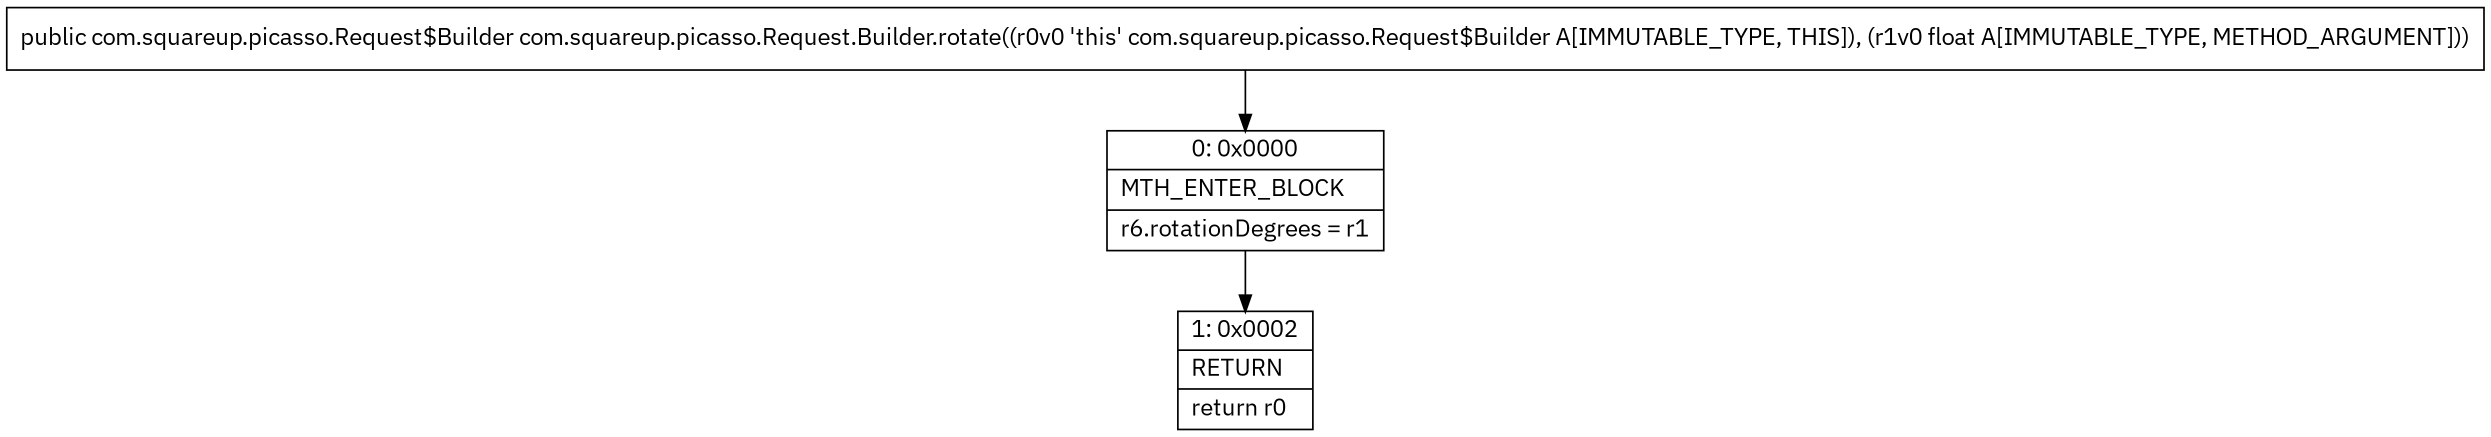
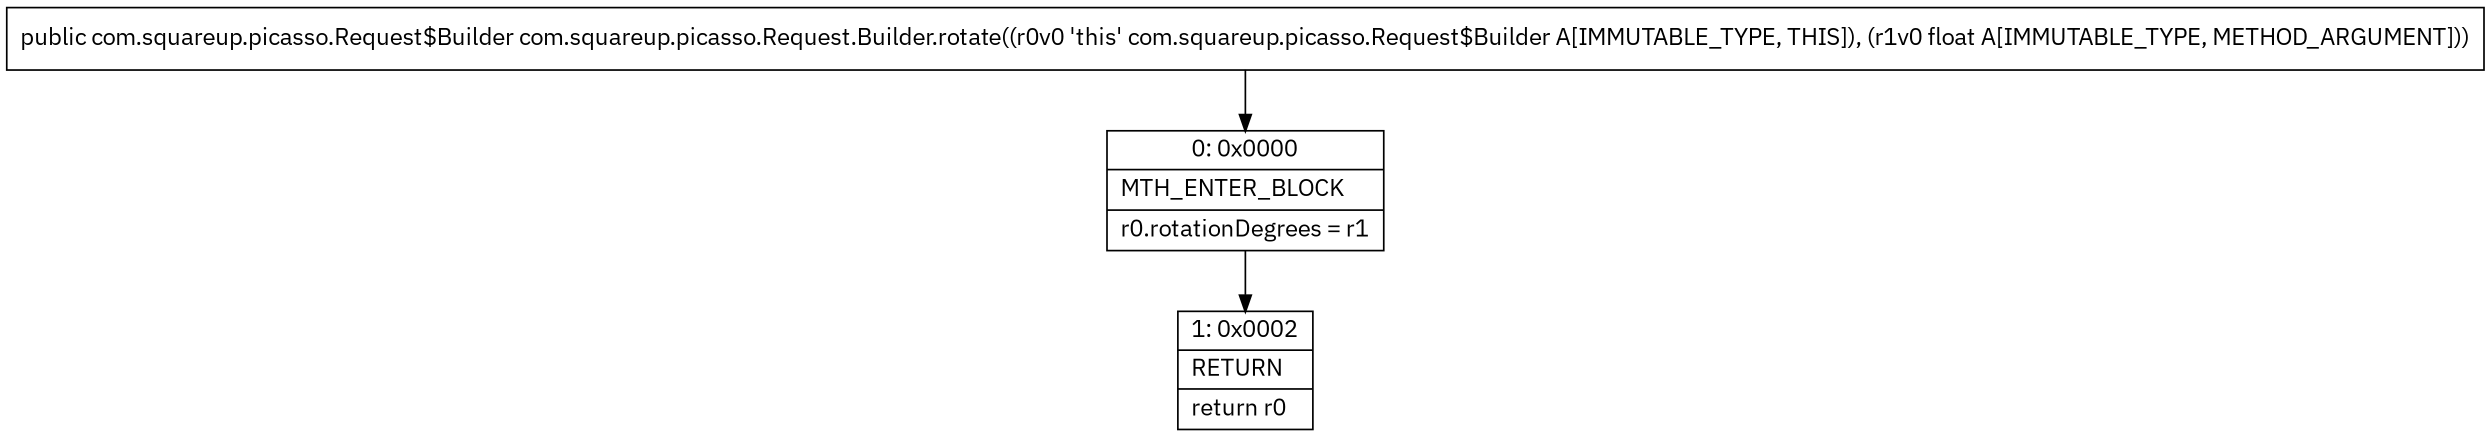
node "0: 0x0000": text "r6.rotationDegrees = r1" -> "r0.rotationDegrees = r1"
